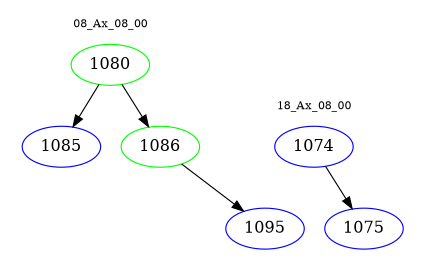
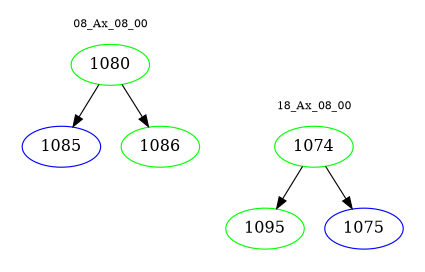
node "1074": color blue -> green
edge "1086" -> "1095": now "1074" -> "1095"
node "1095": color blue -> green
